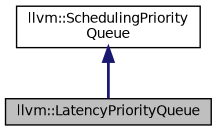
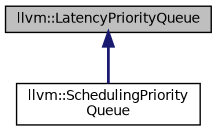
edge "llvm::LatencyPriorityQueue" -> "llvm::SchedulingPriority Queue": reversed
